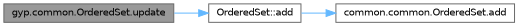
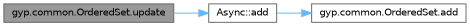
node "OrderedSet::add": label "OrderedSet::add" -> "Async::add"
node "common.common.OrderedSet.add": label "common.common.OrderedSet.add" -> "gyp.common.OrderedSet.add"
